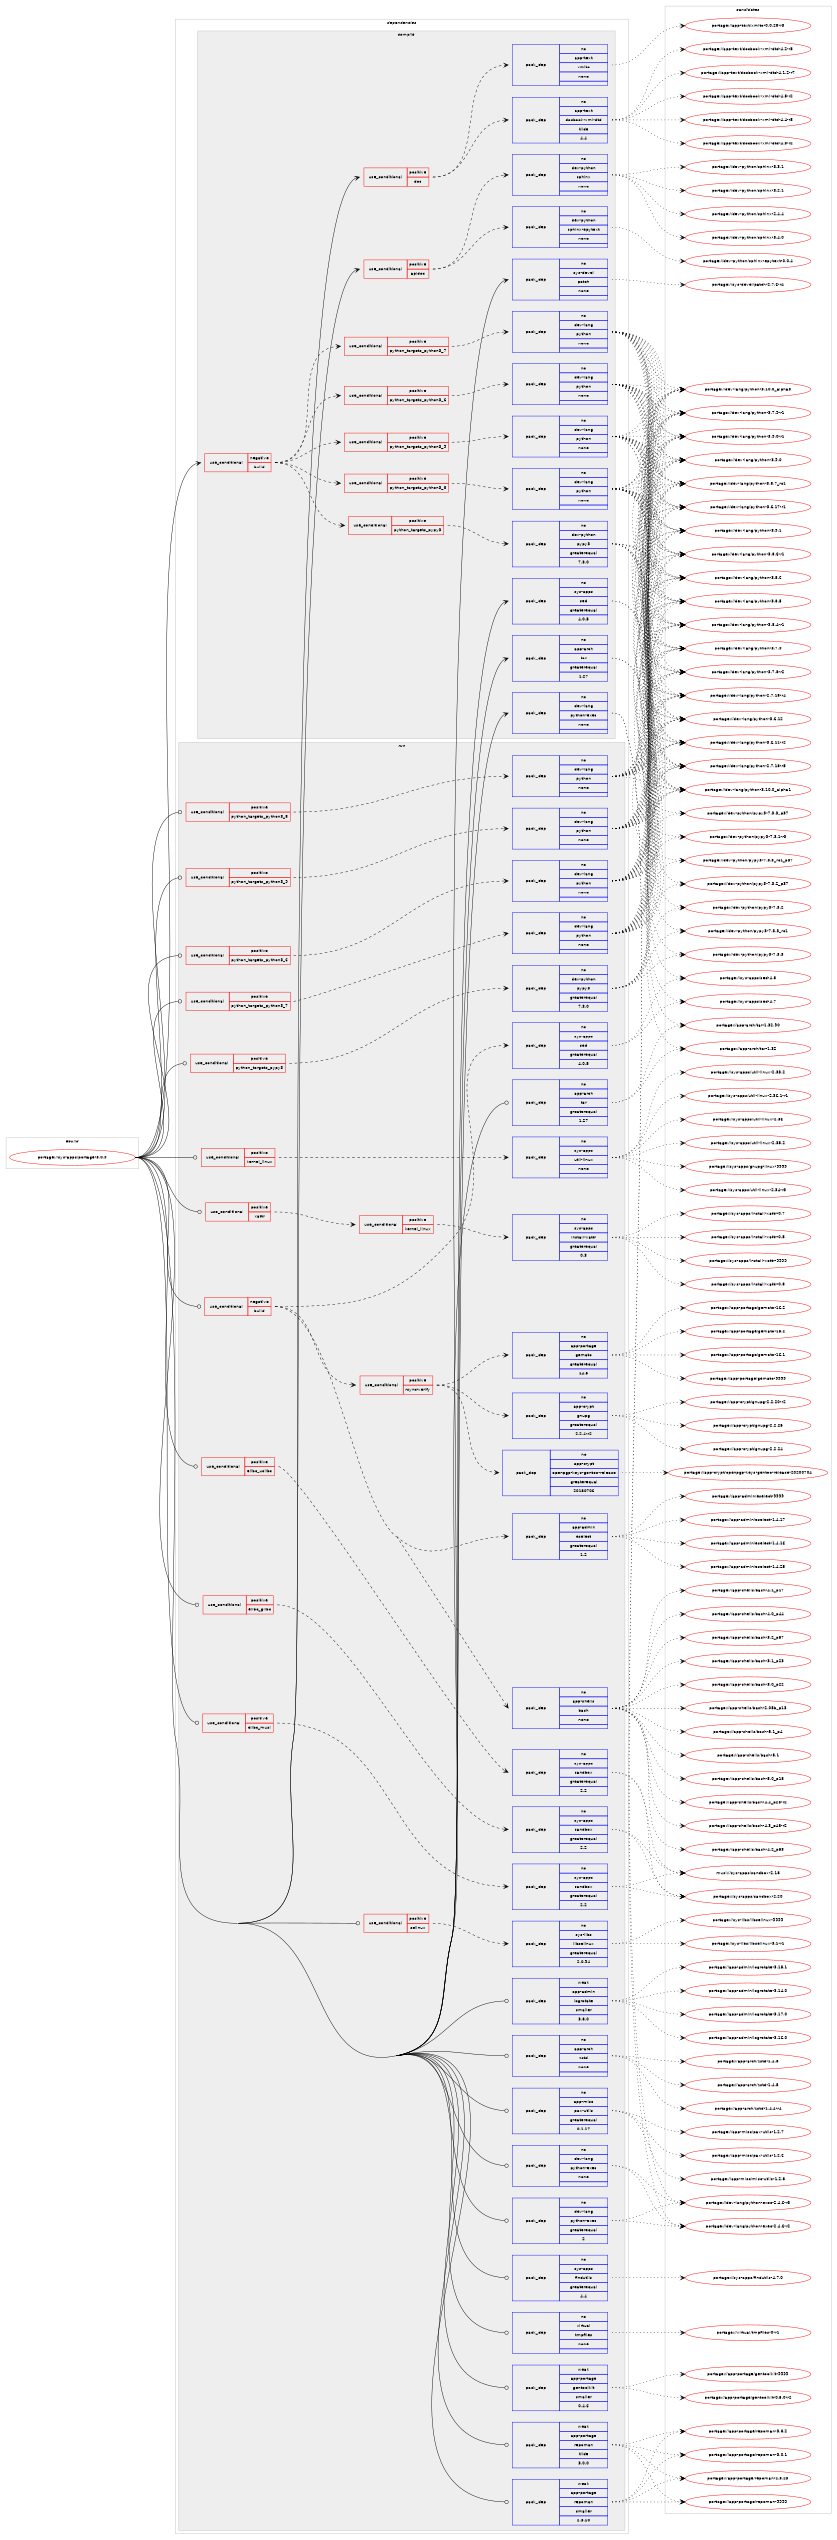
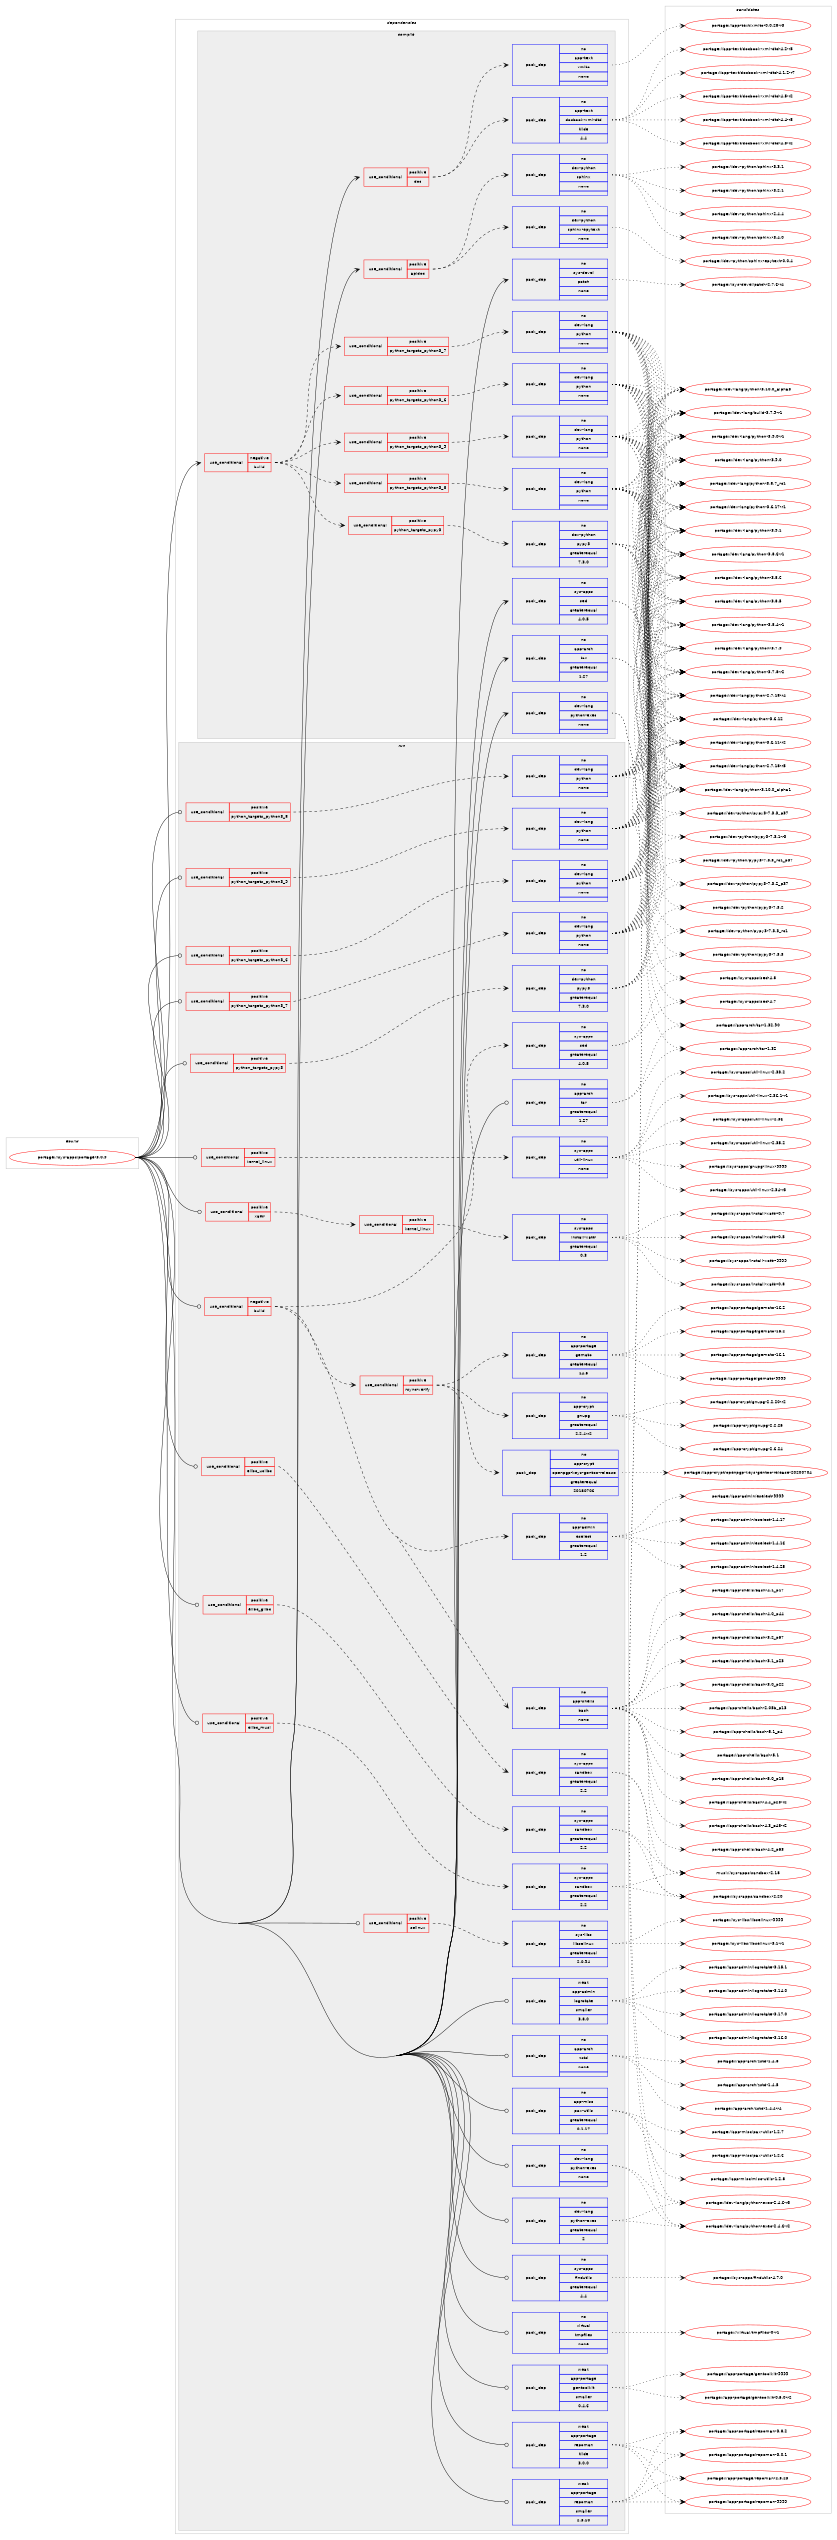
node "portage://dev-lang/python-3.7.9-r1": label "portage://dev-lang/python-3.7.9-r1" -> "portage://dev-lang/build-3.7.9-r1"
node "portage://app-crypt/gnupg-2.2.24": label "portage://app-crypt/gnupg-2.2.24" -> "portage://app-crypt/gnupg-2.6.24"
